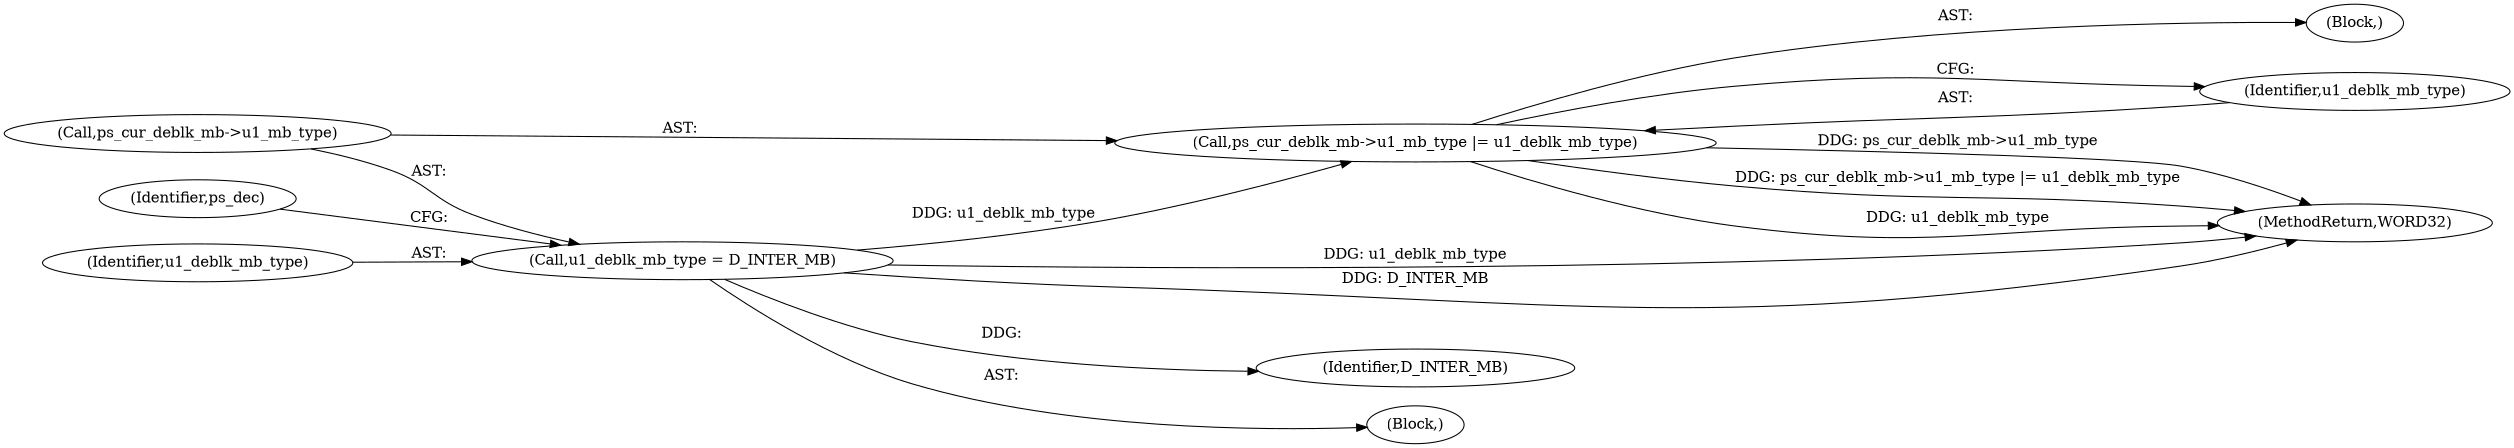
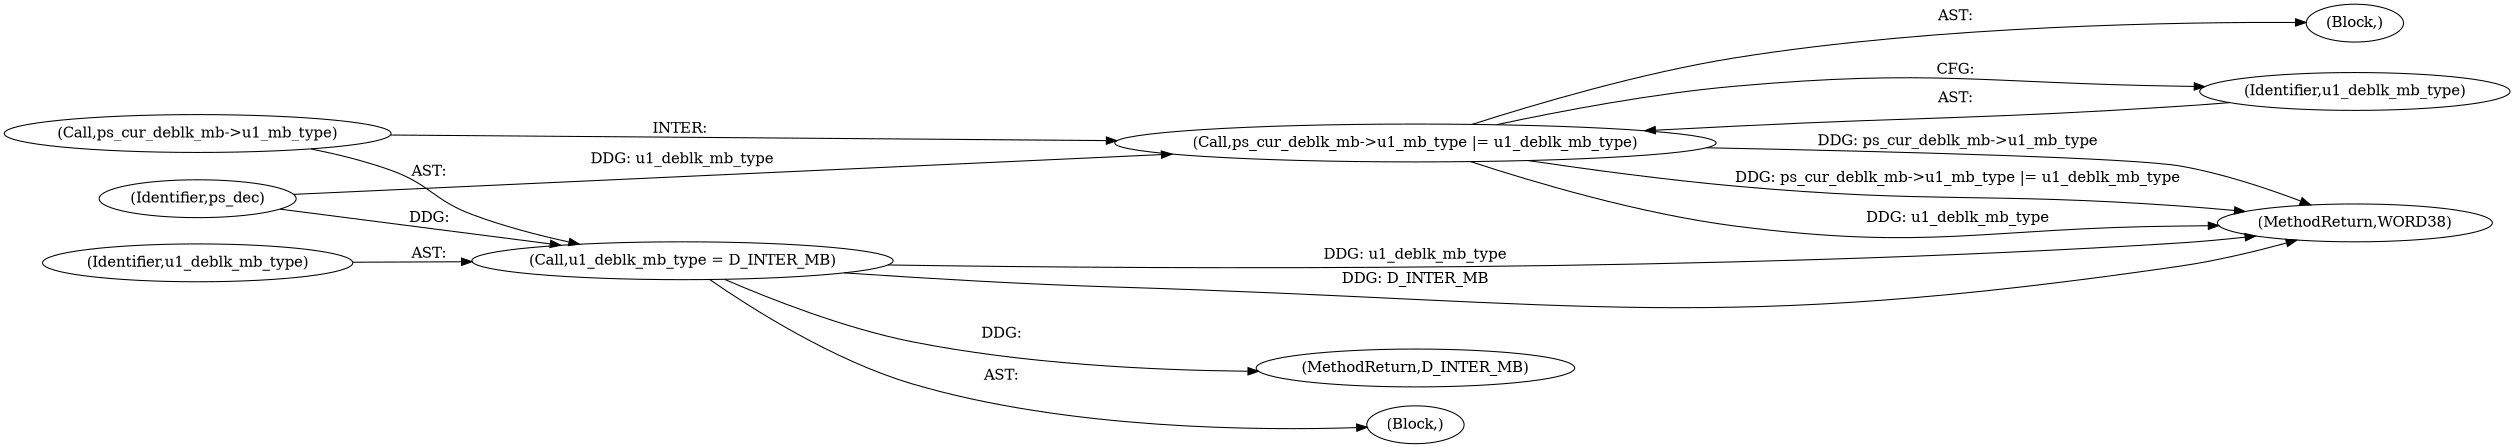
edge "(Call,ps_cur_deblk_mb->u1_mb_type)" -> "(Call,ps_cur_deblk_mb->u1_mb_type |= u1_deblk_mb_type)": label "AST: " -> "INTER: "
edge "(Identifier,ps_dec)" -> "(Call,u1_deblk_mb_type = D_INTER_MB)": label "CFG: " -> "DDG: "
edge "(Call,u1_deblk_mb_type = D_INTER_MB)" -> "(Call,ps_cur_deblk_mb->u1_mb_type |= u1_deblk_mb_type)": now "(Identifier,ps_dec)" -> "(Call,ps_cur_deblk_mb->u1_mb_type |= u1_deblk_mb_type)"
node "(MethodReturn,WORD32)": label "(MethodReturn,WORD32)" -> "(MethodReturn,WORD38)"
node "(Identifier,D_INTER_MB)": label "(Identifier,D_INTER_MB)" -> "(MethodReturn,D_INTER_MB)"
